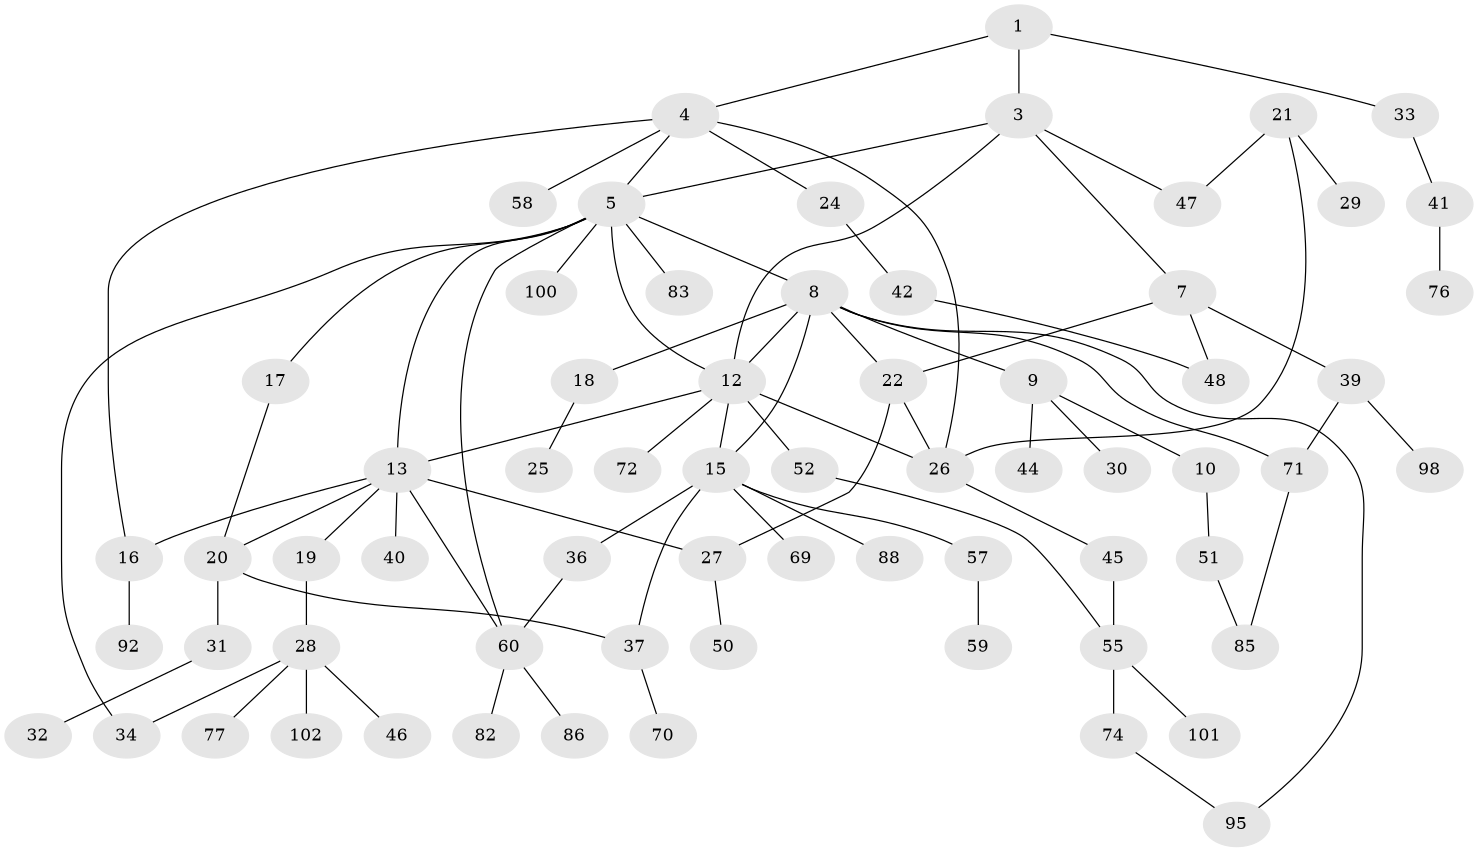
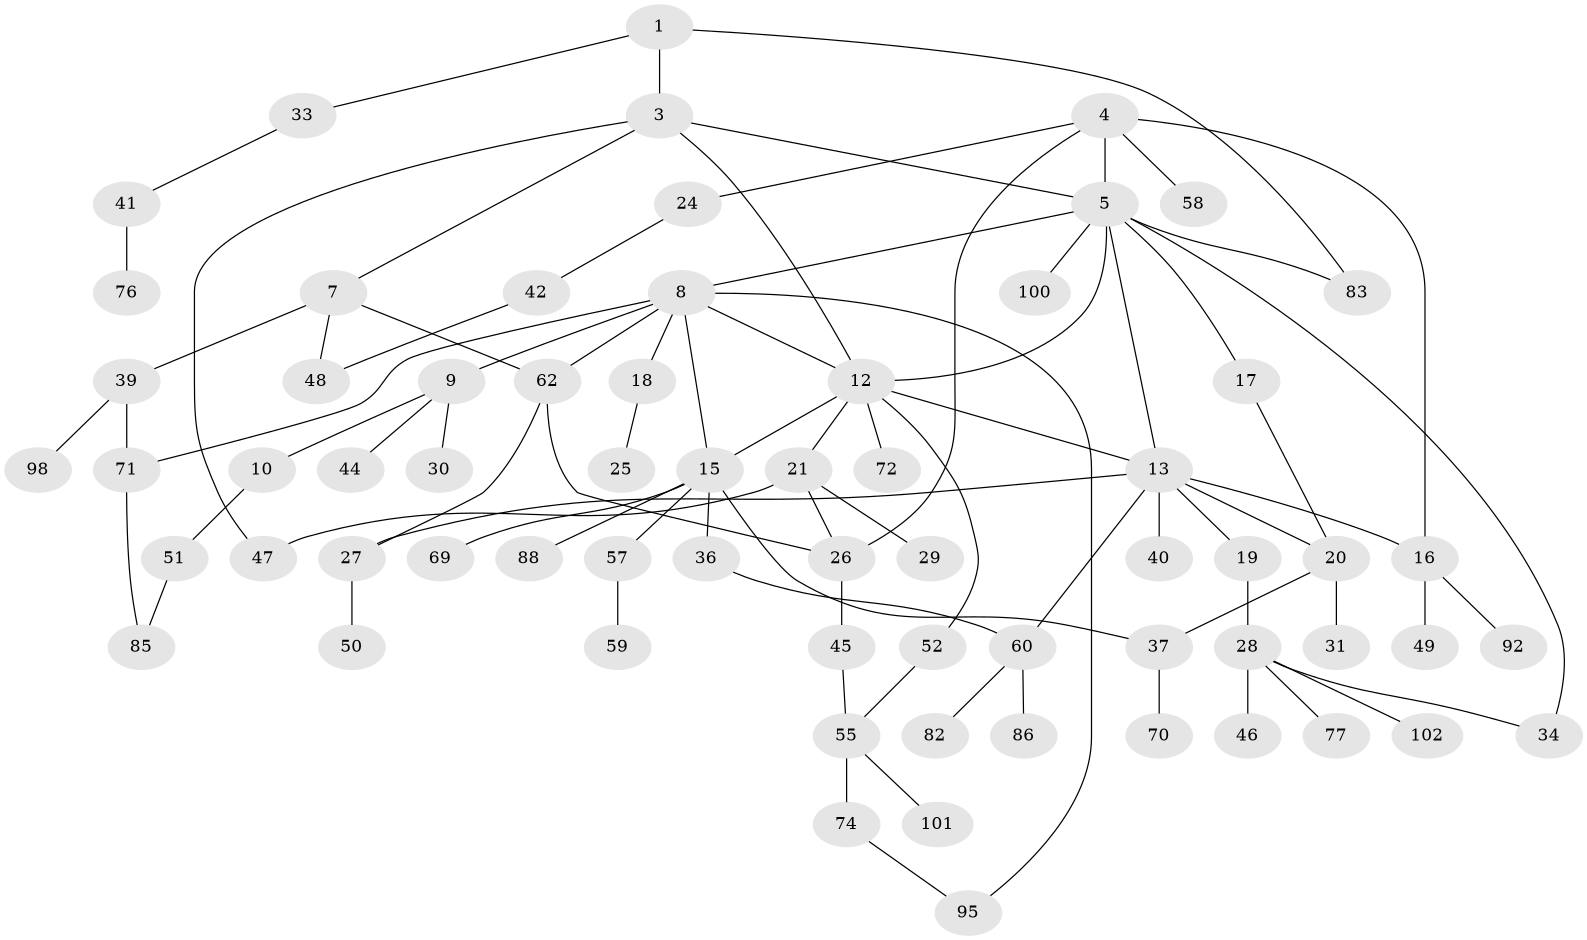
edge "1" -- "4": now "1" -- "83"
node "22": label "22" -> "62"
edge "5" -- "60": removed
edge "12" -- "26": now "12" -- "21"
node "49": added
node "32": removed
